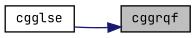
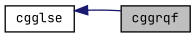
edge "cgglse" -> "cggrqf": reversed
